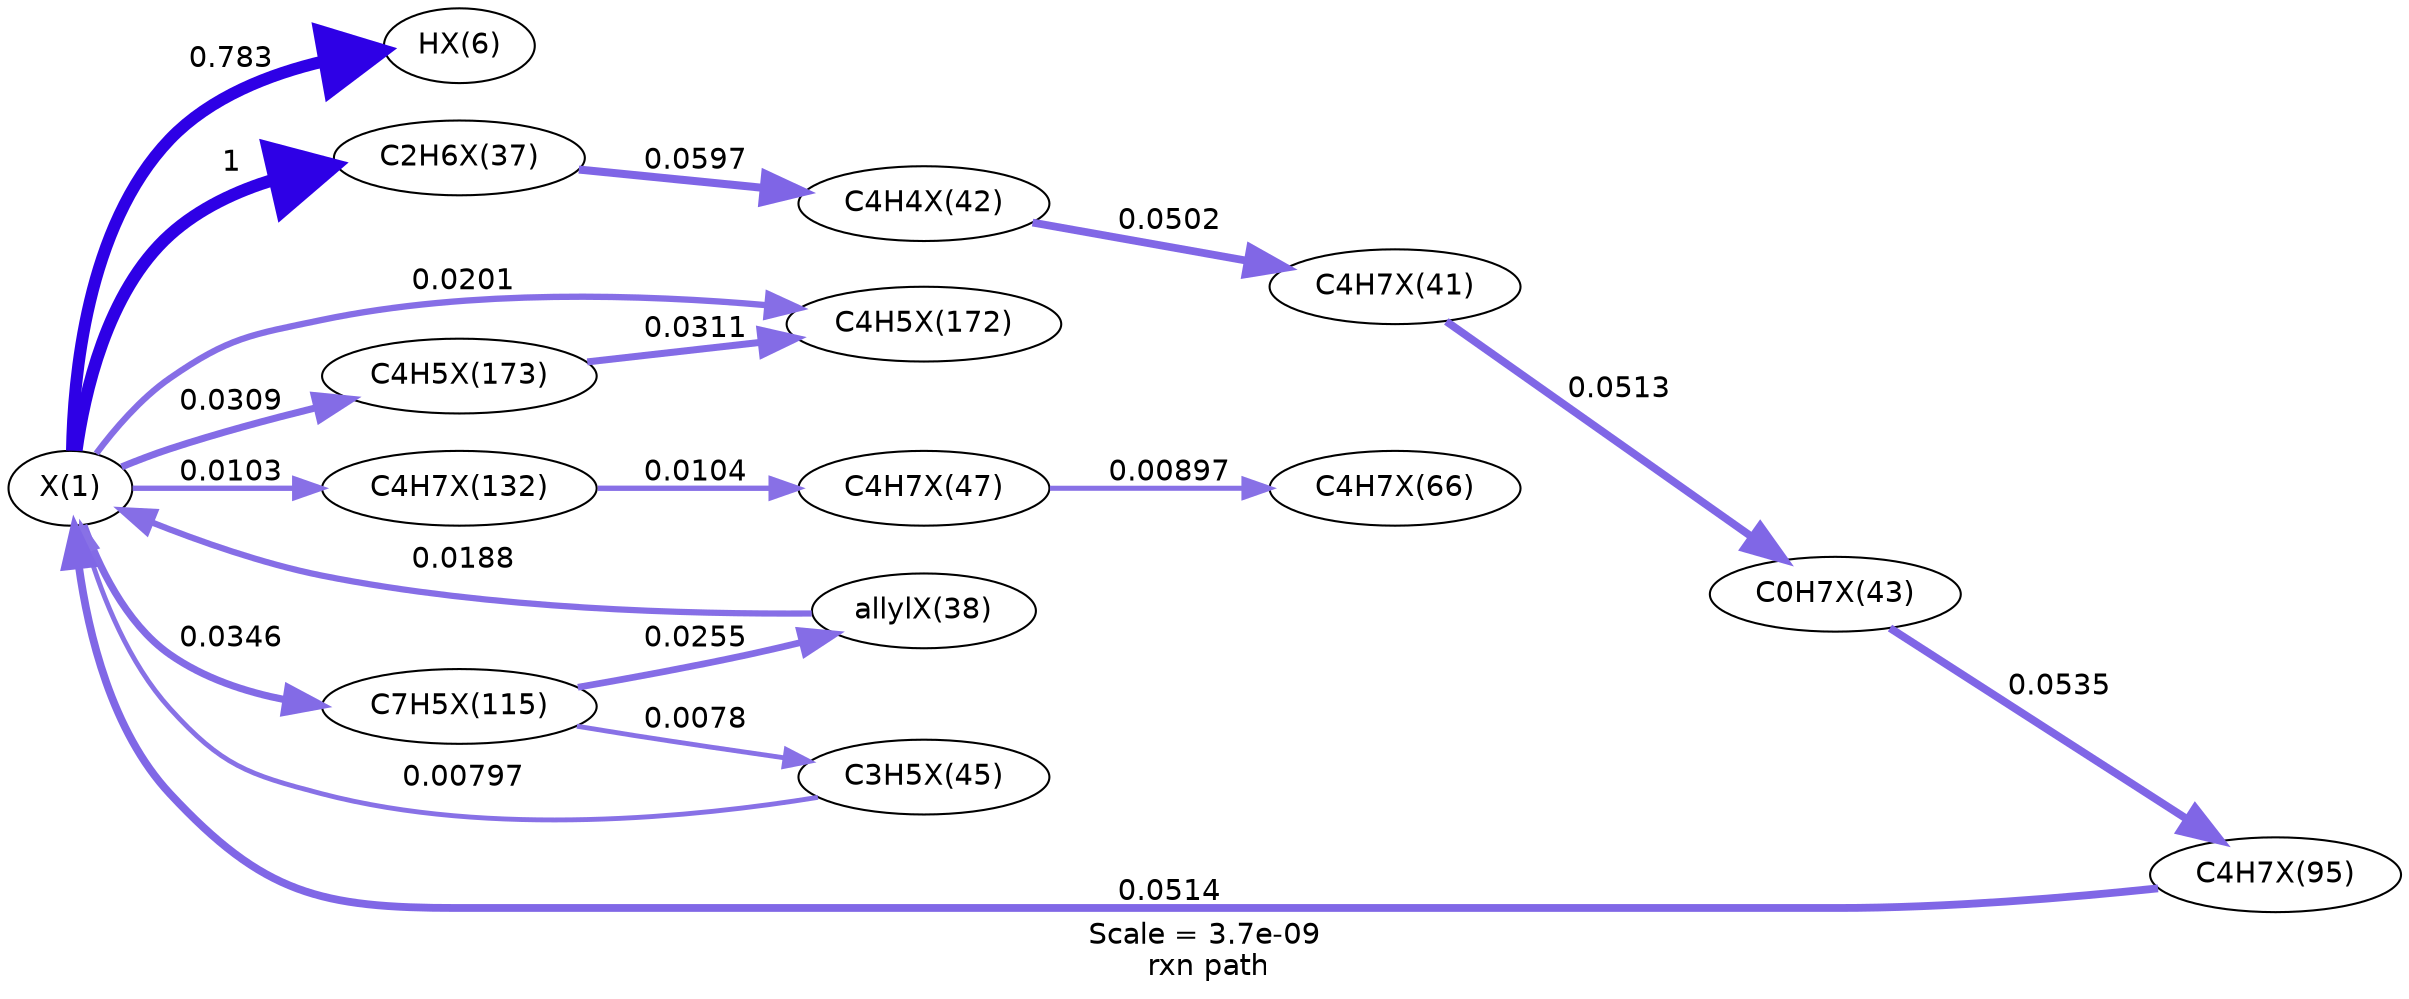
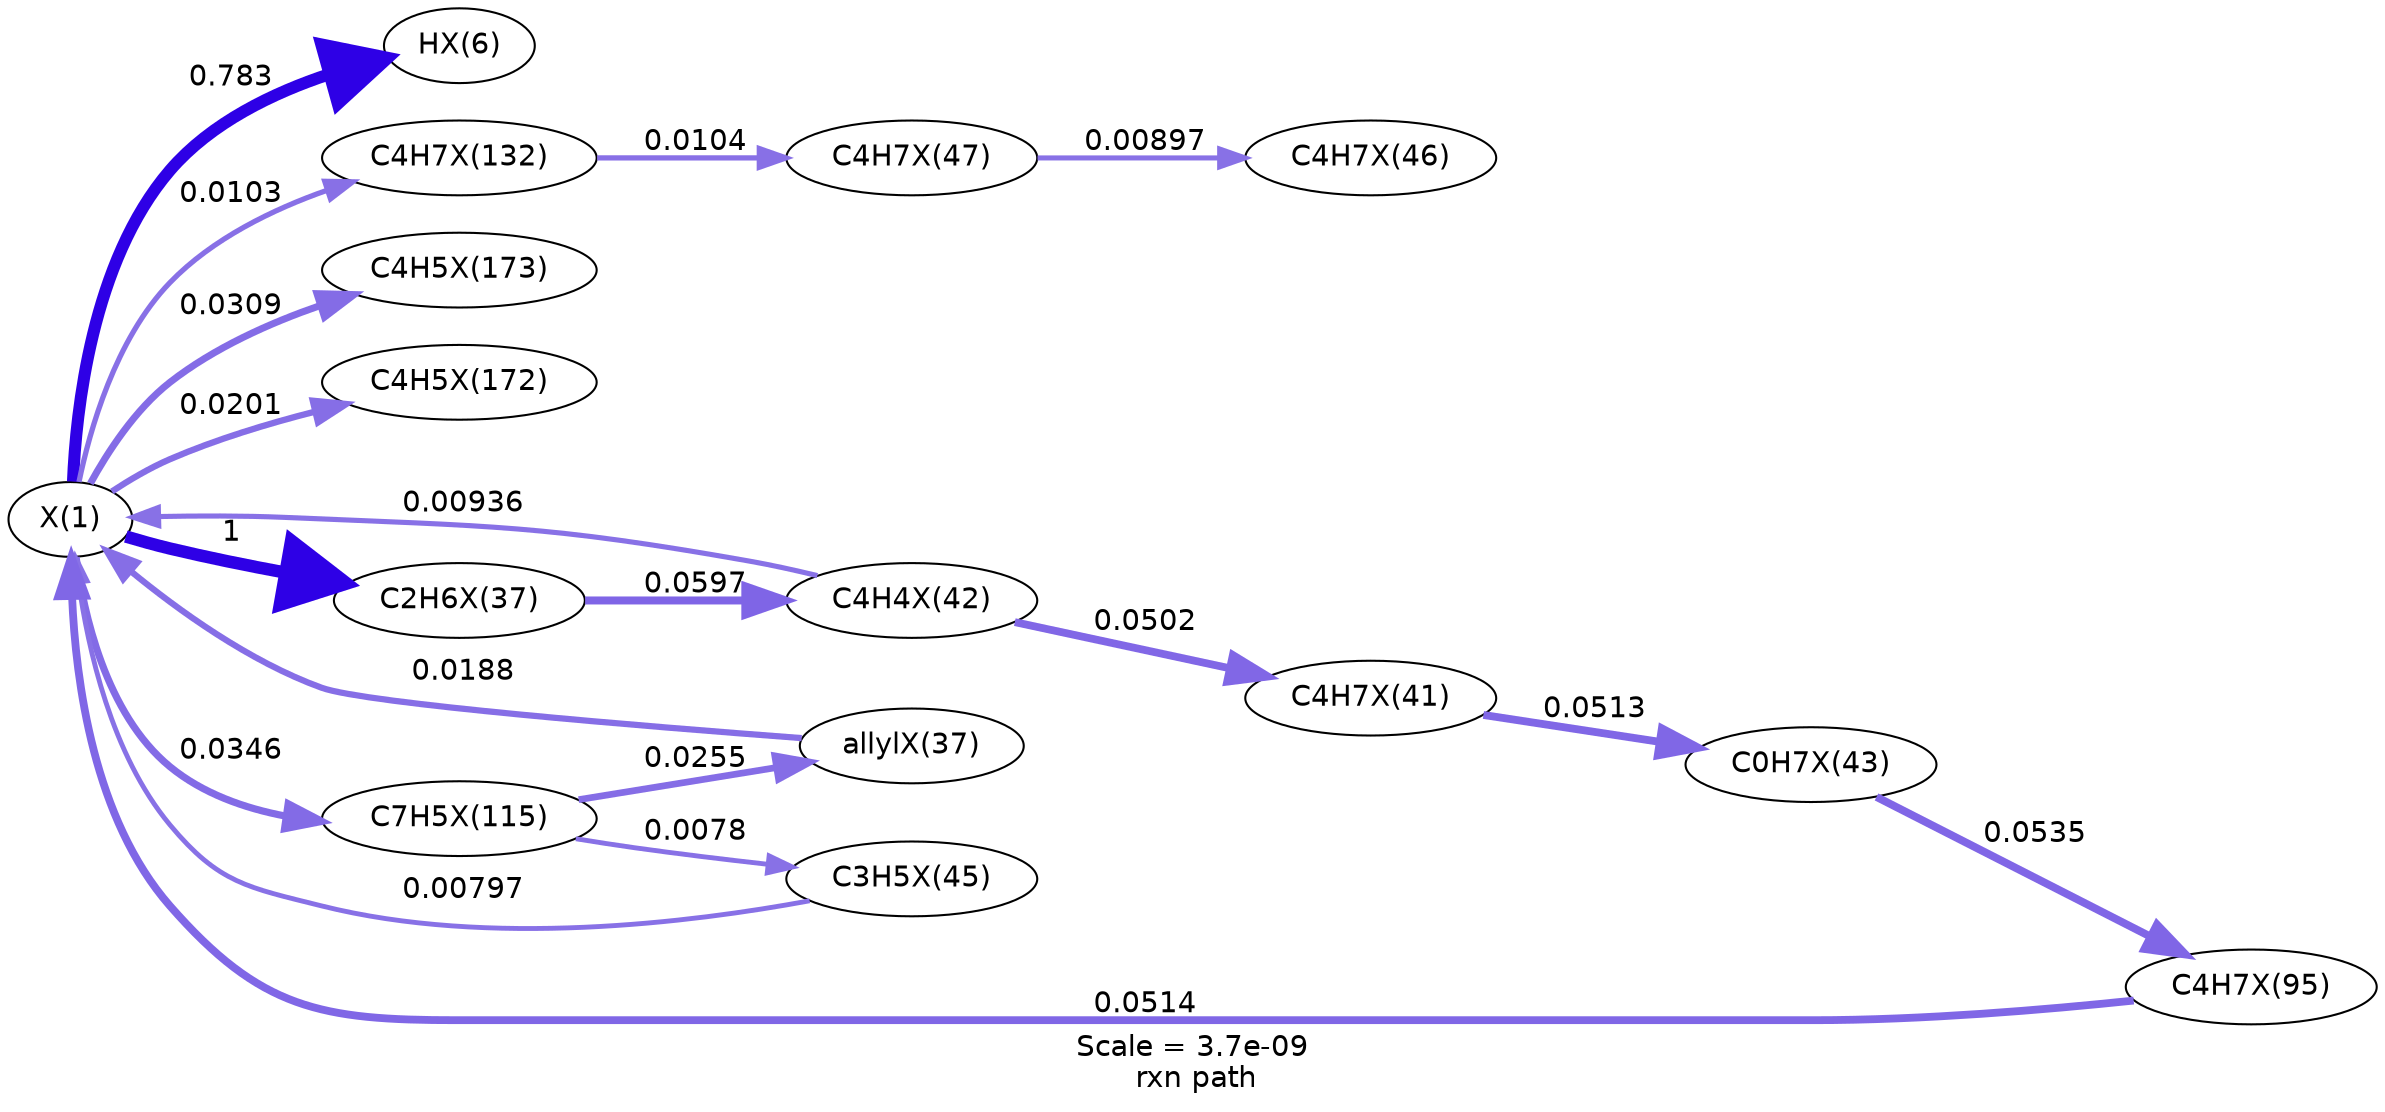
edge "C4H5X(173)" -> "C4H5X(172)": removed, label "0.0311"
node "C4H7X(66)": label "C4H7X(66)" -> "C4H7X(46)"
edge "C4H4X(42)" -> "X(1)": added, label "0.00936"
node "allylX(38)": label "allylX(38)" -> "allylX(37)"
